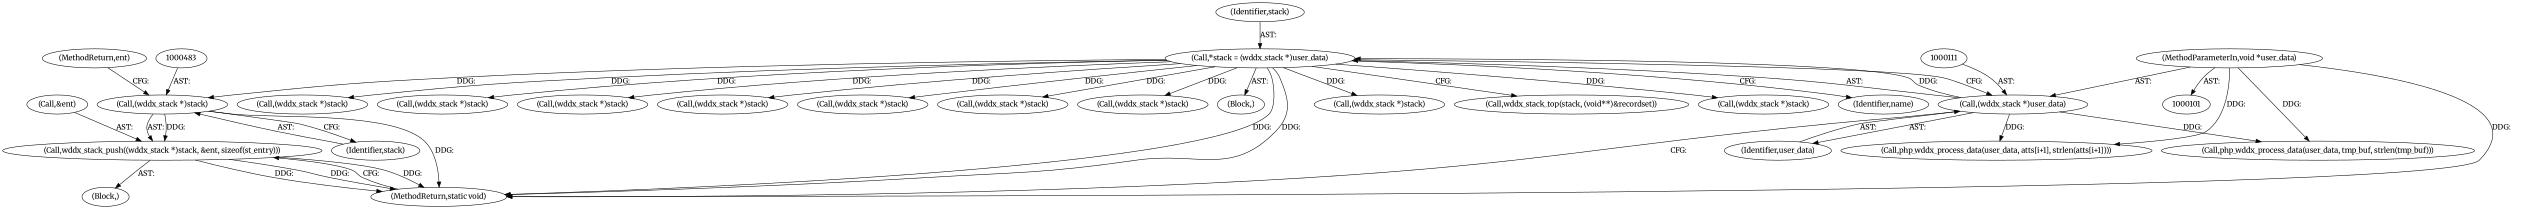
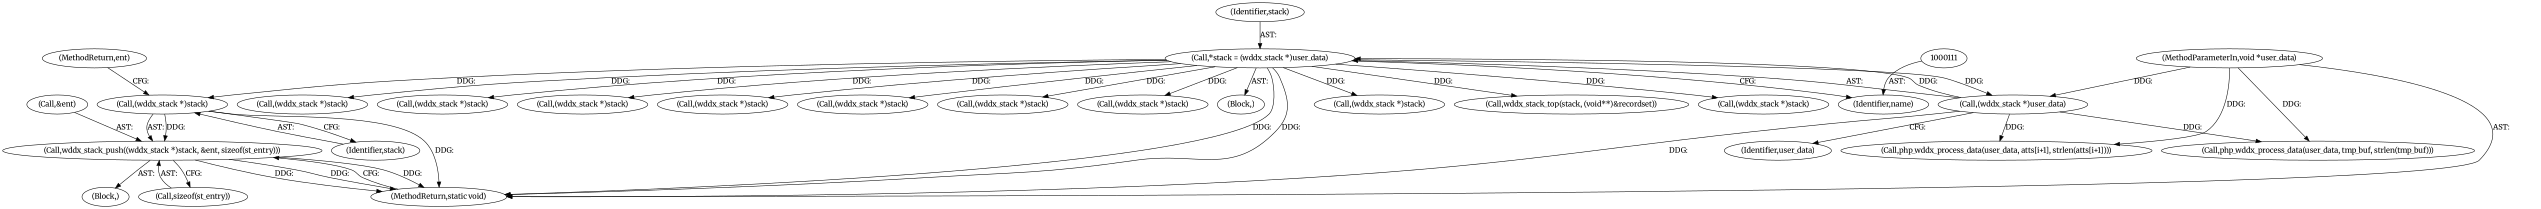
node "1000483": removed
edge "1000111" -> "(Call,(wddx_stack *)user_data)": now "1000111" -> "(Identifier,name)"
edge "(Call,*stack = (wddx_stack *)user_data)" -> "(Call,wddx_stack_top(stack, (void**)&recordset))": label "CFG: " -> "DDG: "
edge "(Call,*stack = (wddx_stack *)user_data)" -> "(Call,(wddx_stack *)user_data)": label "CFG: " -> "DDG: "
edge "(MethodParameterIn,void *user_data)" -> "(Call,(wddx_stack *)user_data)": label "AST: " -> "DDG: "
node "1000101": removed
edge "(Identifier,user_data)" -> "(Call,(wddx_stack *)user_data)": removed, label "AST:"
edge "(Call,(wddx_stack *)user_data)" -> "(Identifier,user_data)": label "AST: " -> "CFG: "
edge "(MethodParameterIn,void *user_data)" -> "(MethodReturn,static void)": label "DDG: " -> "AST: "
edge "(Call,(wddx_stack *)user_data)" -> "(MethodReturn,static void)": label "CFG: " -> "DDG: "
node "(Call,sizeof(st_entry))": added
